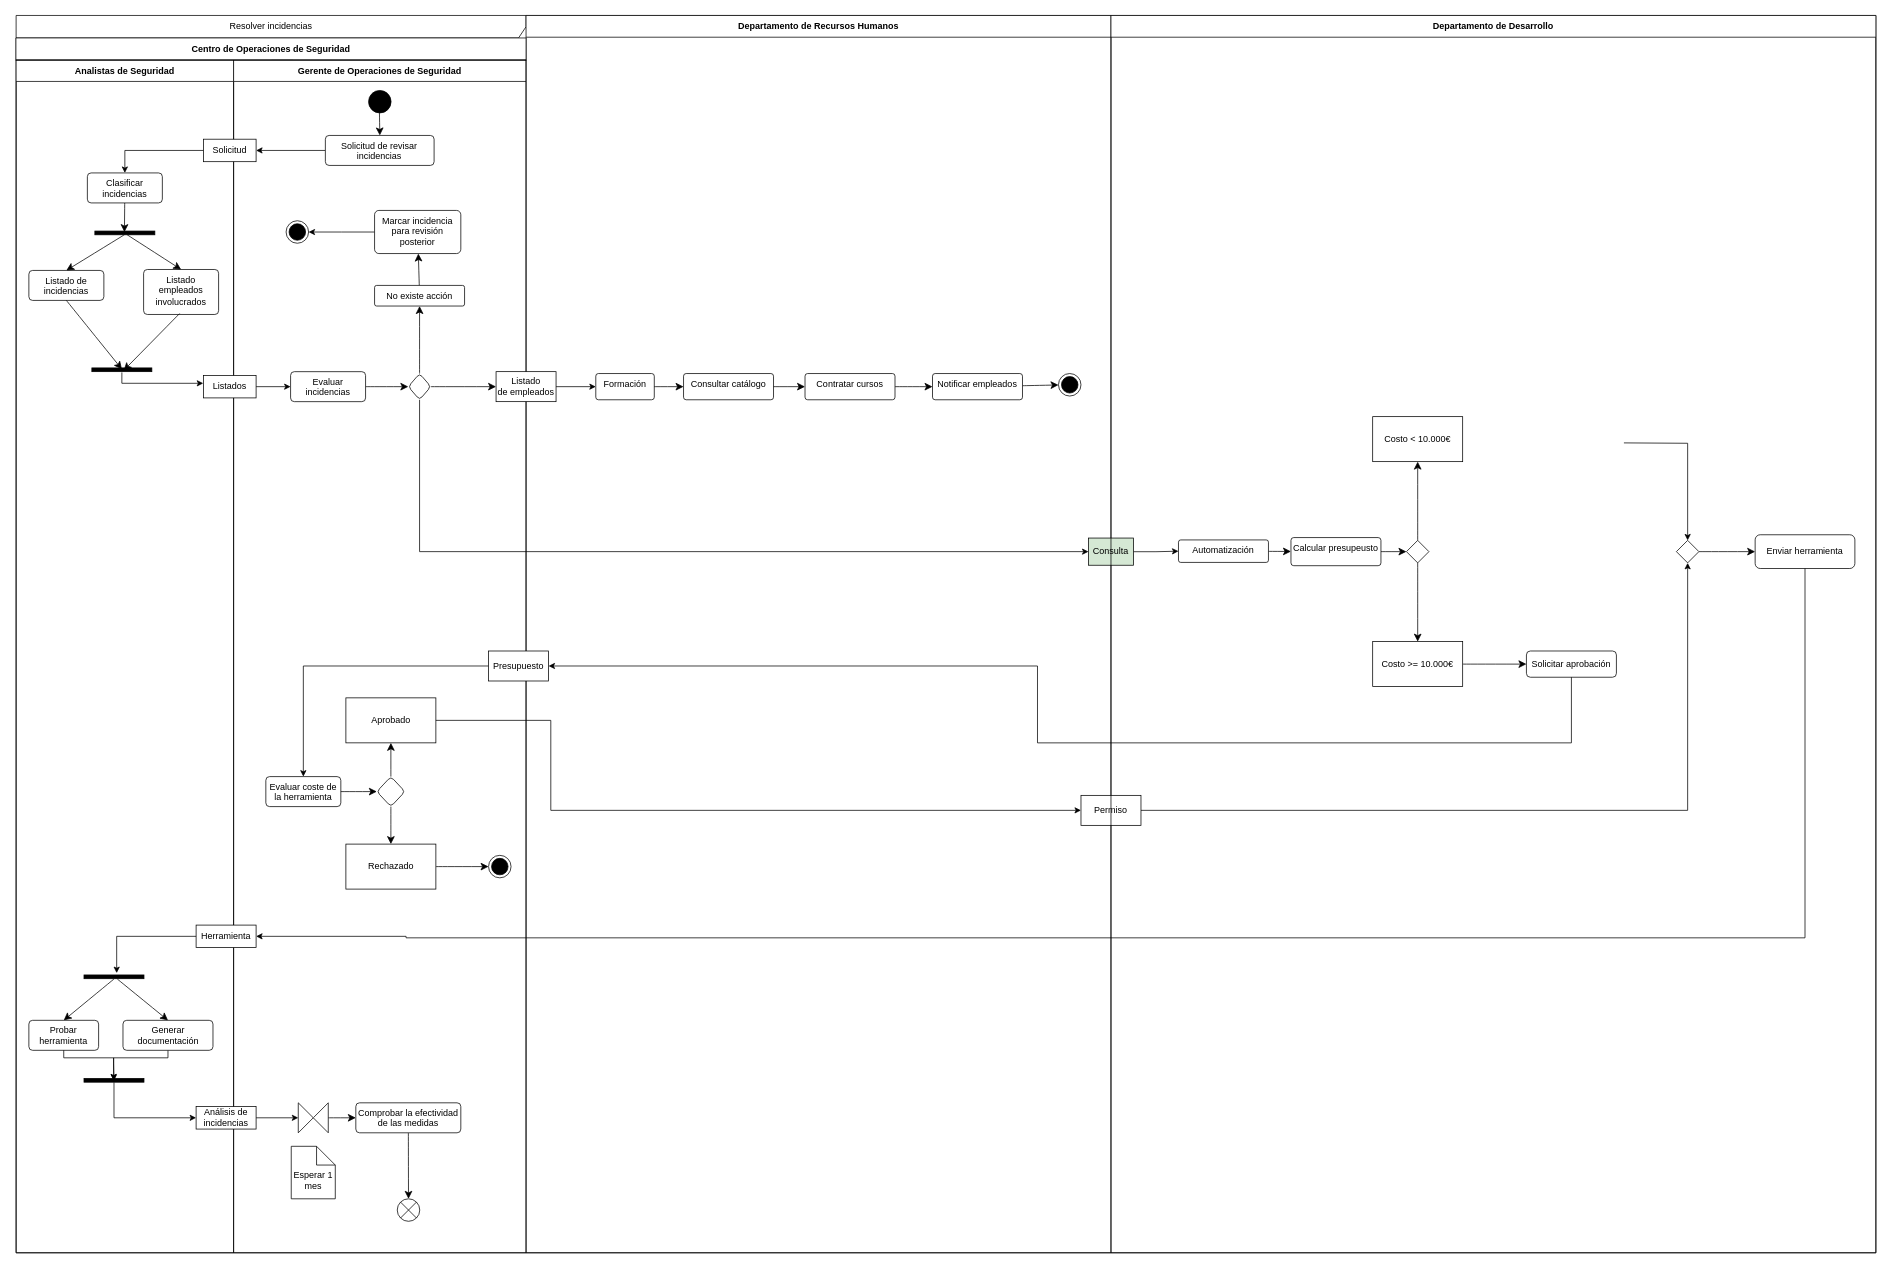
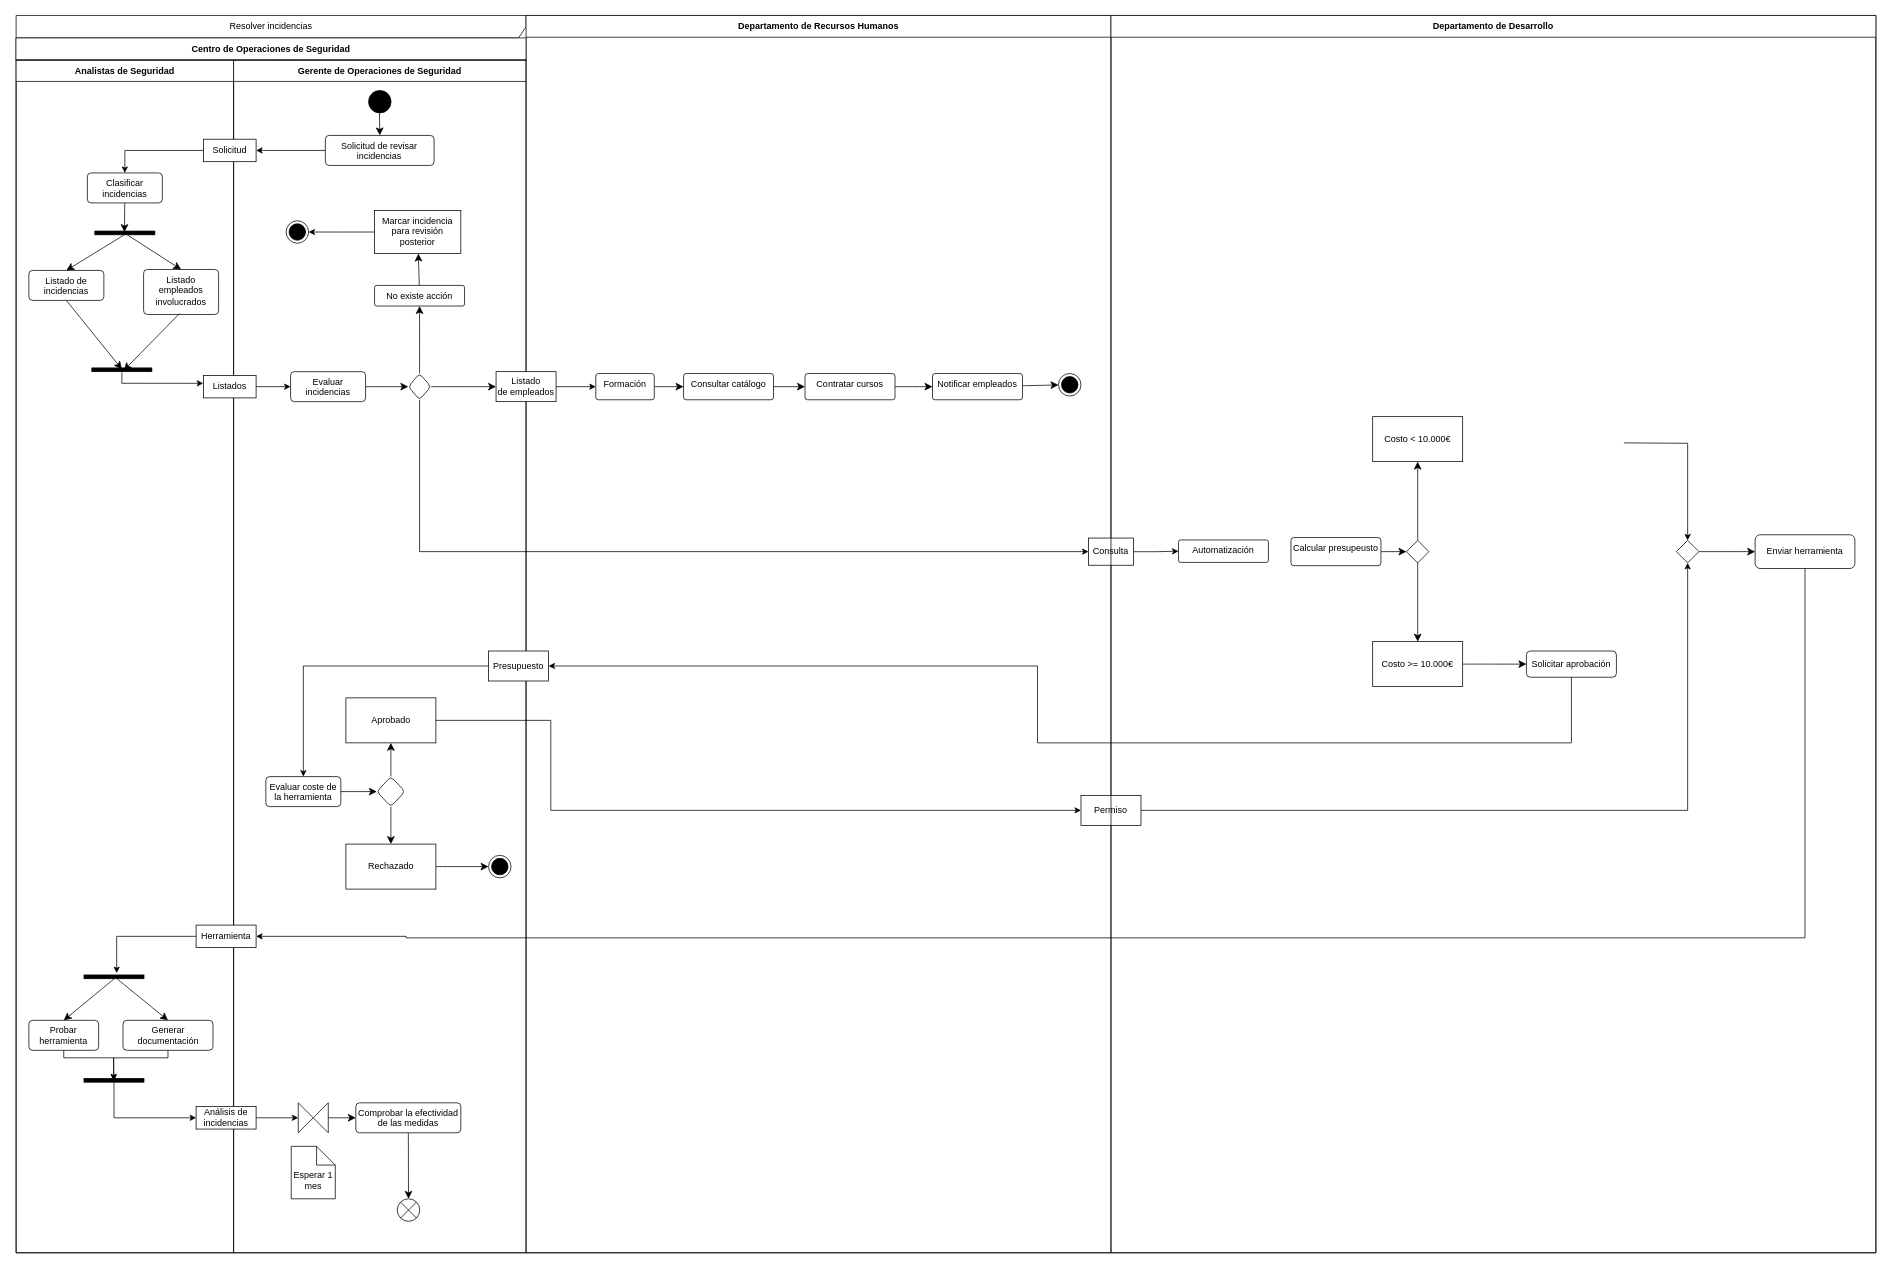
node "Marcar incidencia para revisión posterior": shape rounded rectangle -> rectangle
edge "Automatización" -> "Calcular presupeusto": removed
node "Consulta": fillcolor #d5e8d4 -> #ffffff
